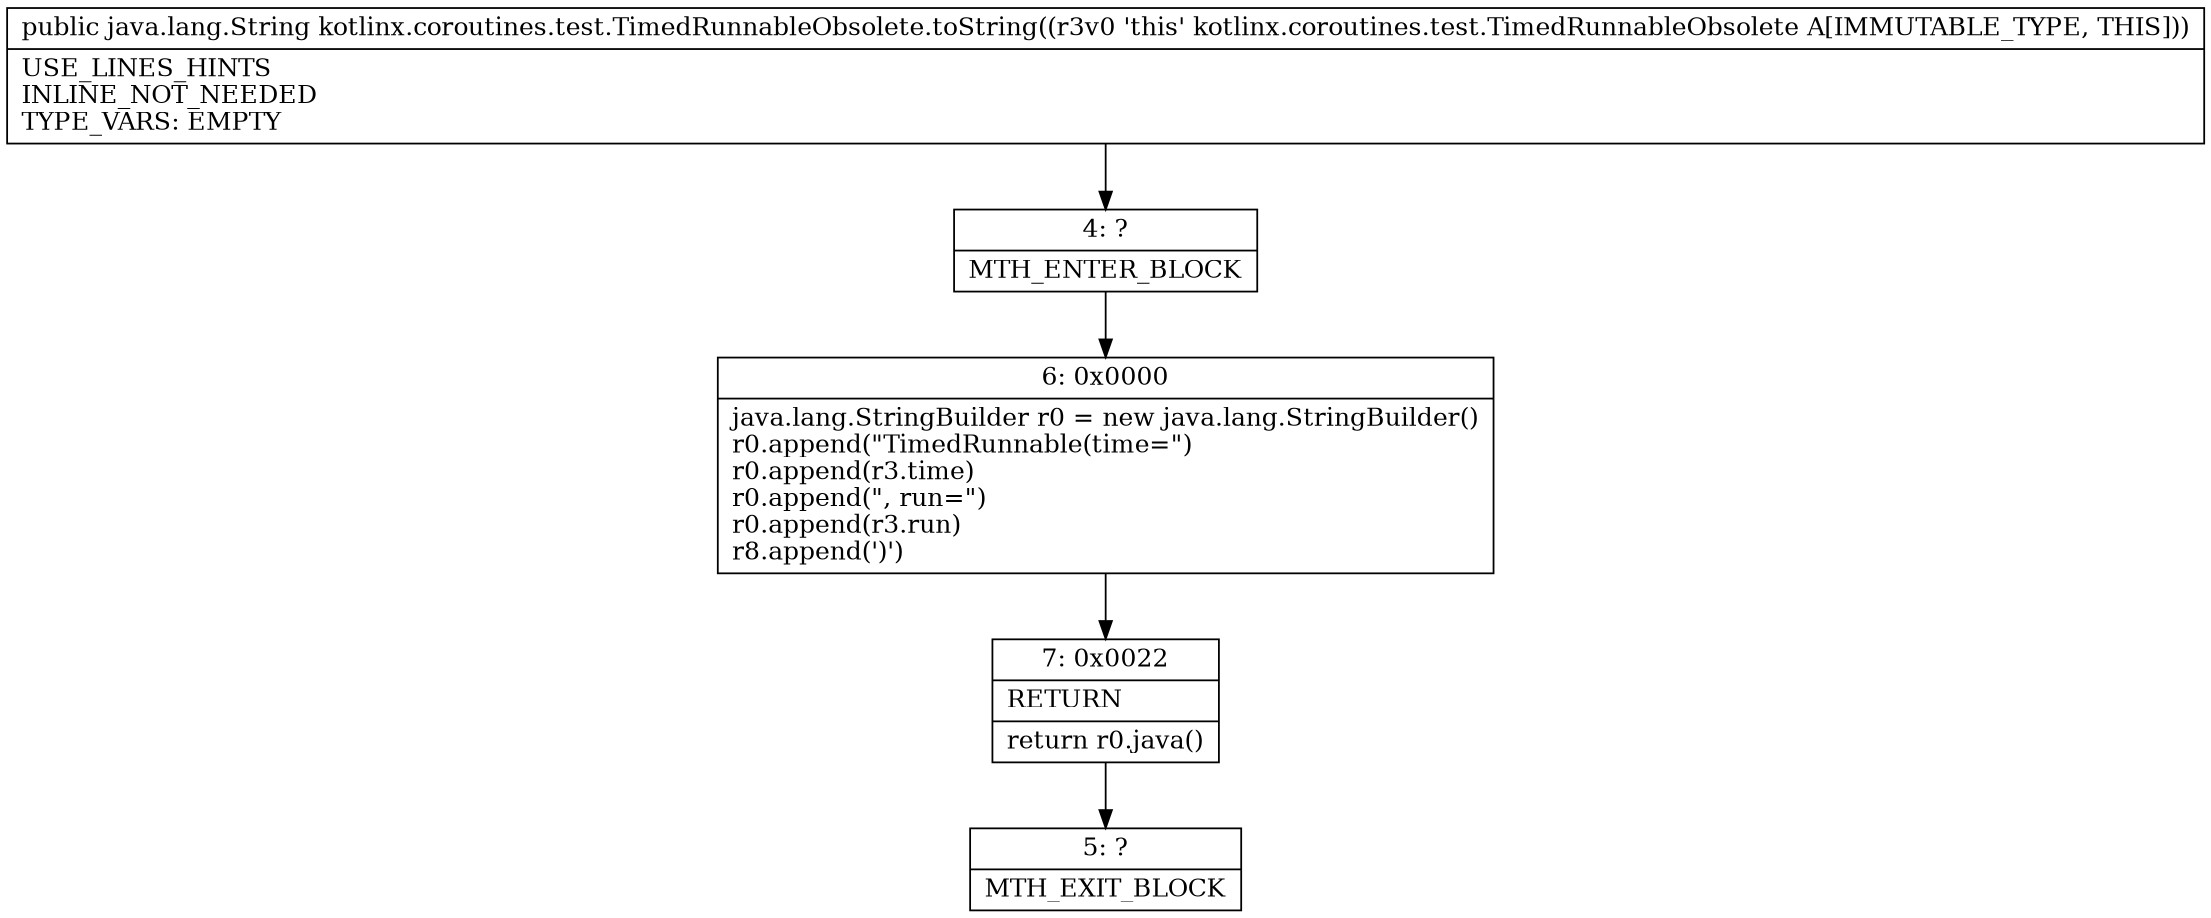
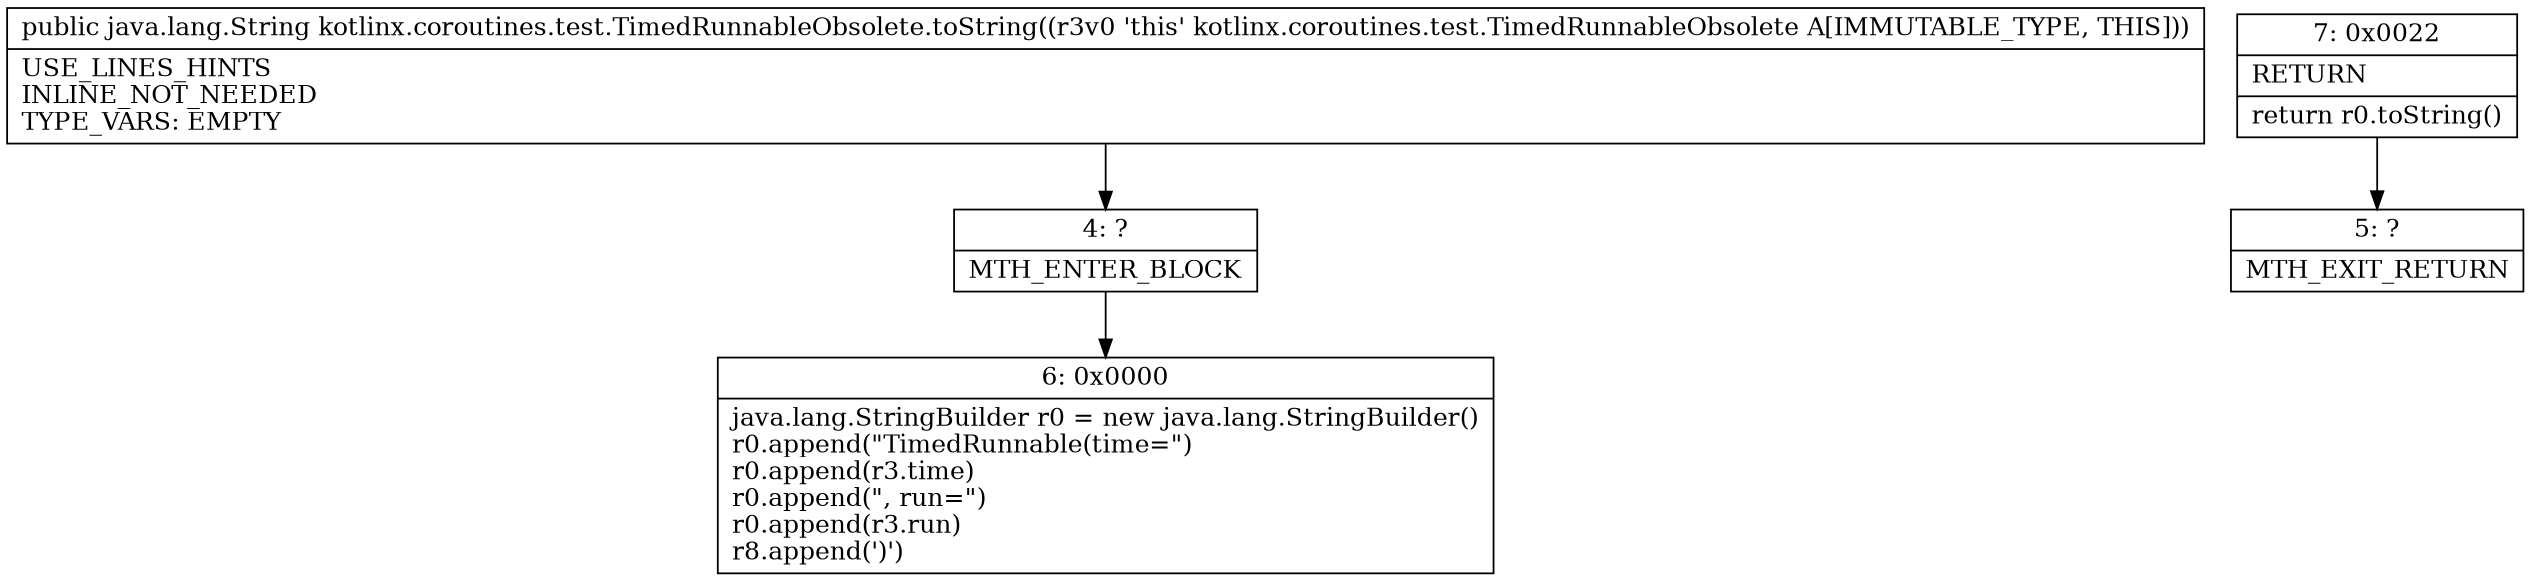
edge "6: 0x0000" -> "7: 0x0022": removed
node "7: 0x0022": text "return r0.java()" -> "return r0.toString()"
node "5: ?": text "MTH_EXIT_BLOCK" -> "MTH_EXIT_RETURN"
